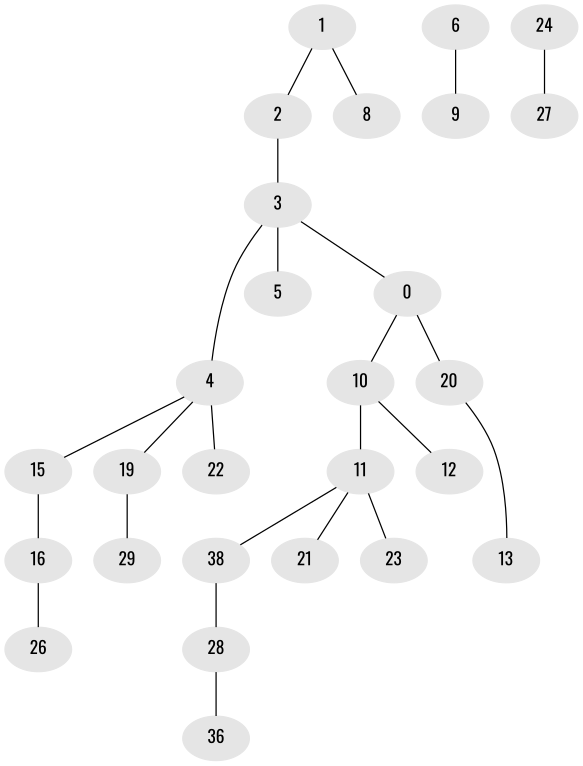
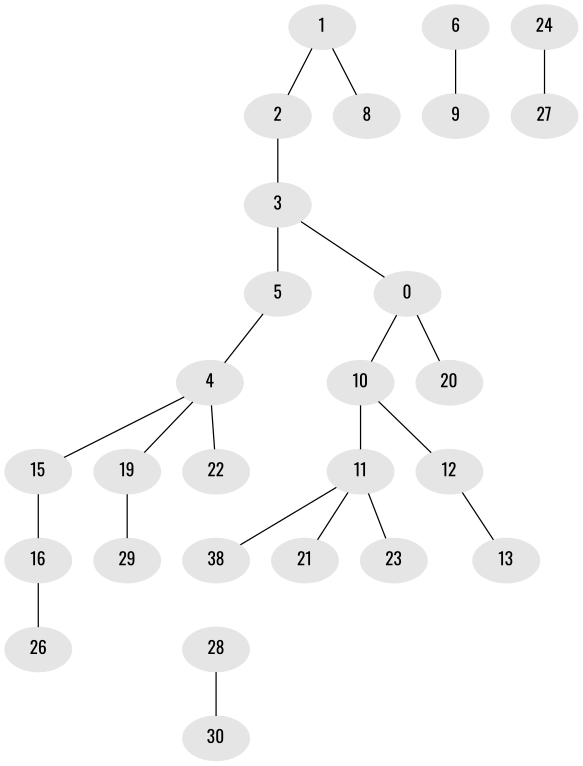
edge "3" -- "4": now "5" -- "4"
edge "20" -- "13": now "12" -- "13"
edge "38" -- "28": removed
node "36": label "36" -> "30"
